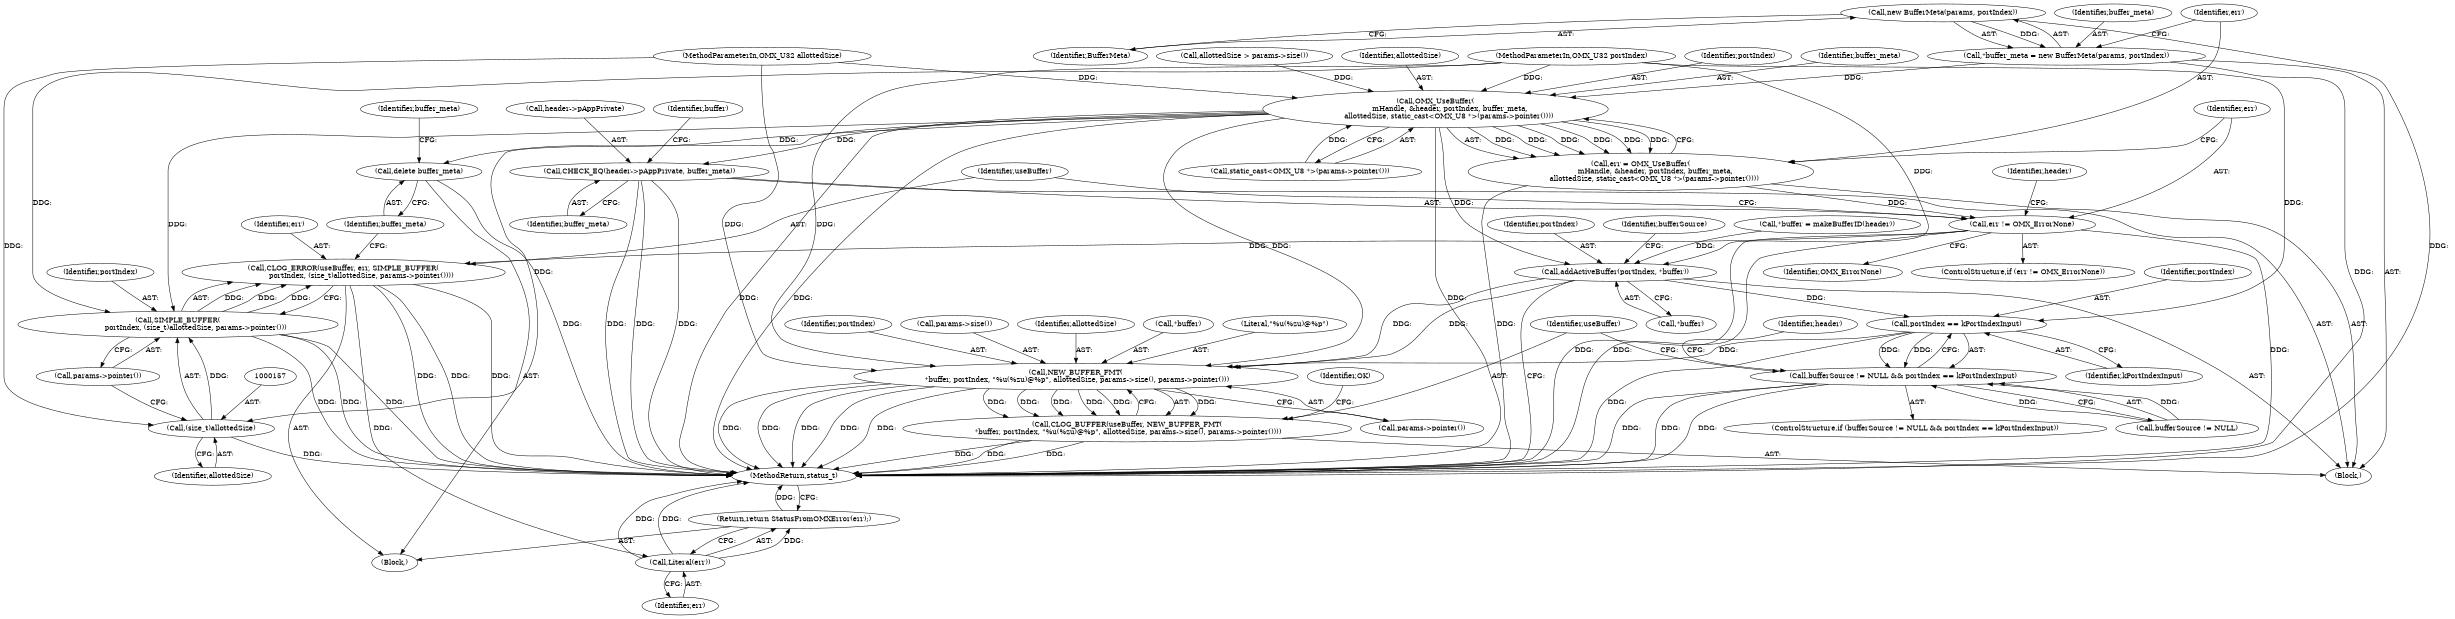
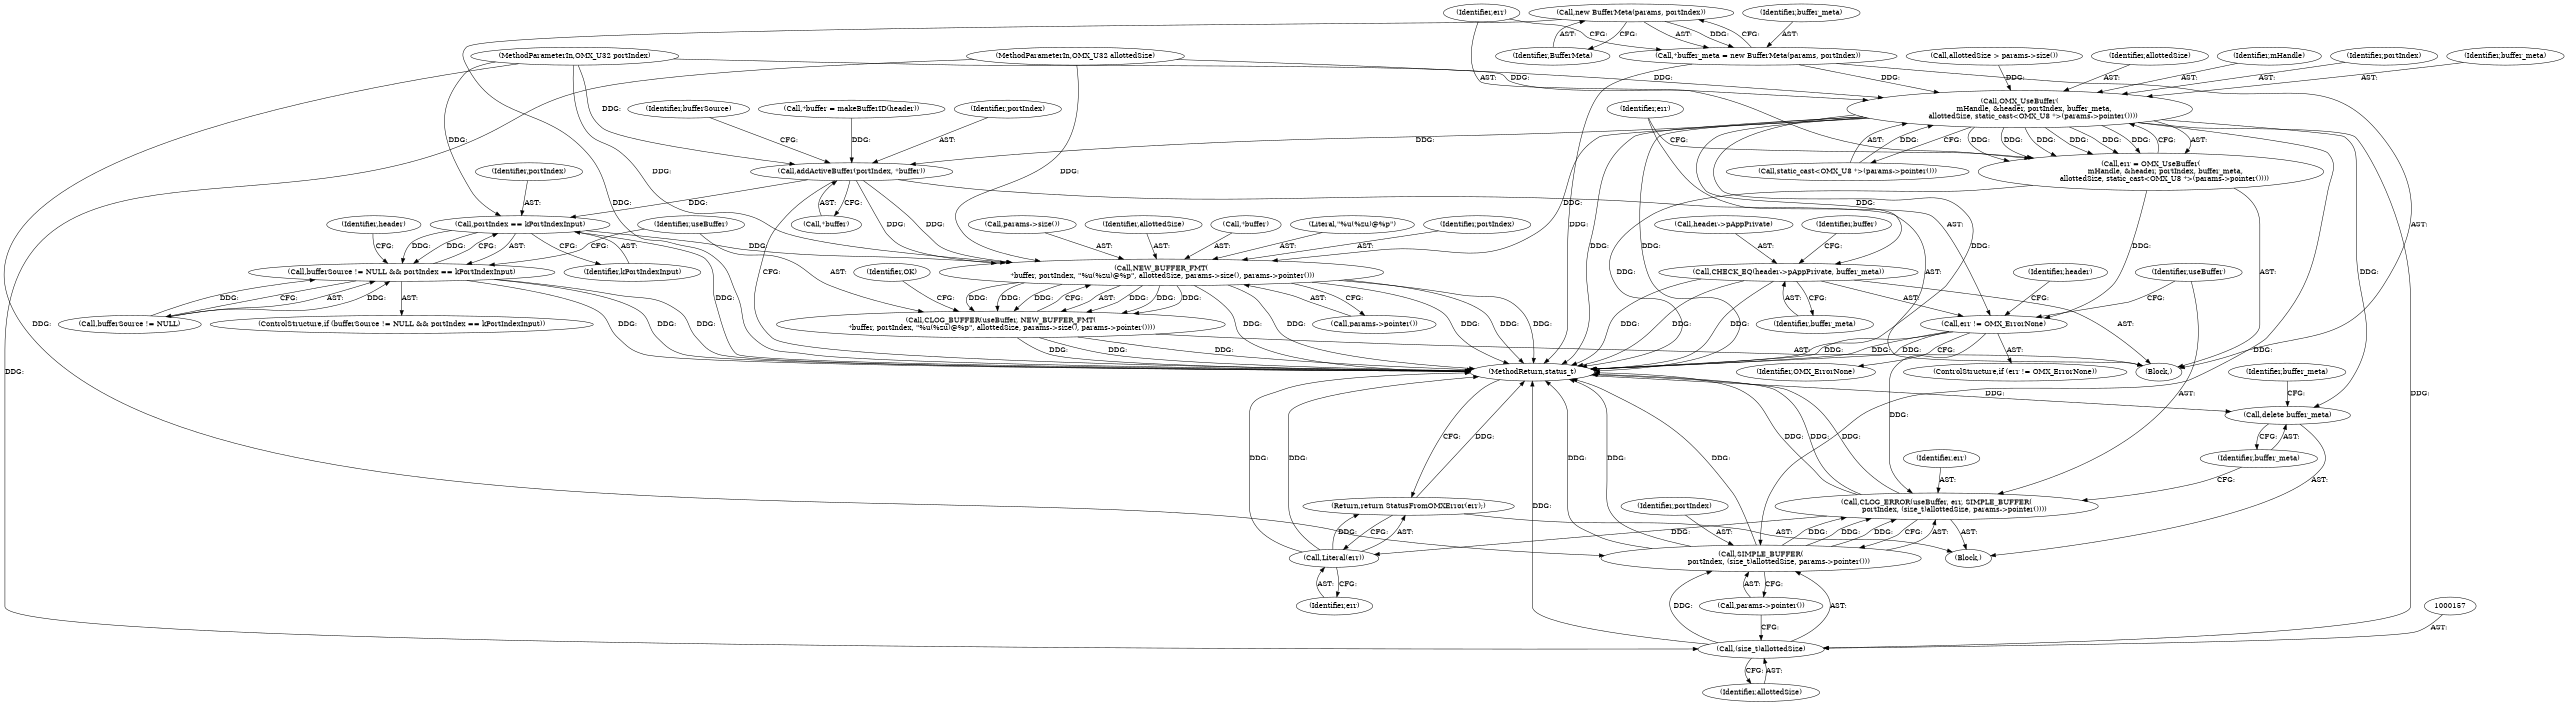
edge "(Call,*buffer_meta = new BufferMeta(params, portIndex))" -> "(Call,new BufferMeta(params, portIndex))": label "AST: " -> "CFG: "
node "(Identifier,mHandle)": added
edge "(Call,delete buffer_meta)" -> "(MethodReturn,status_t)": reversed
